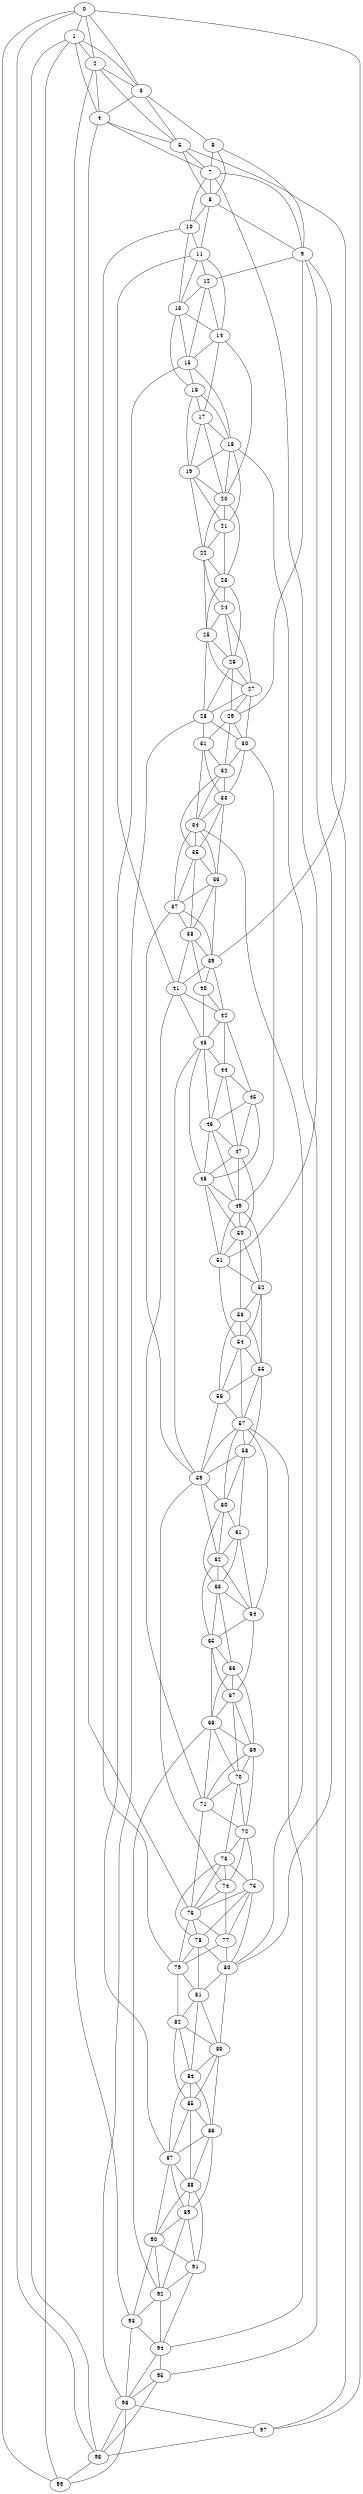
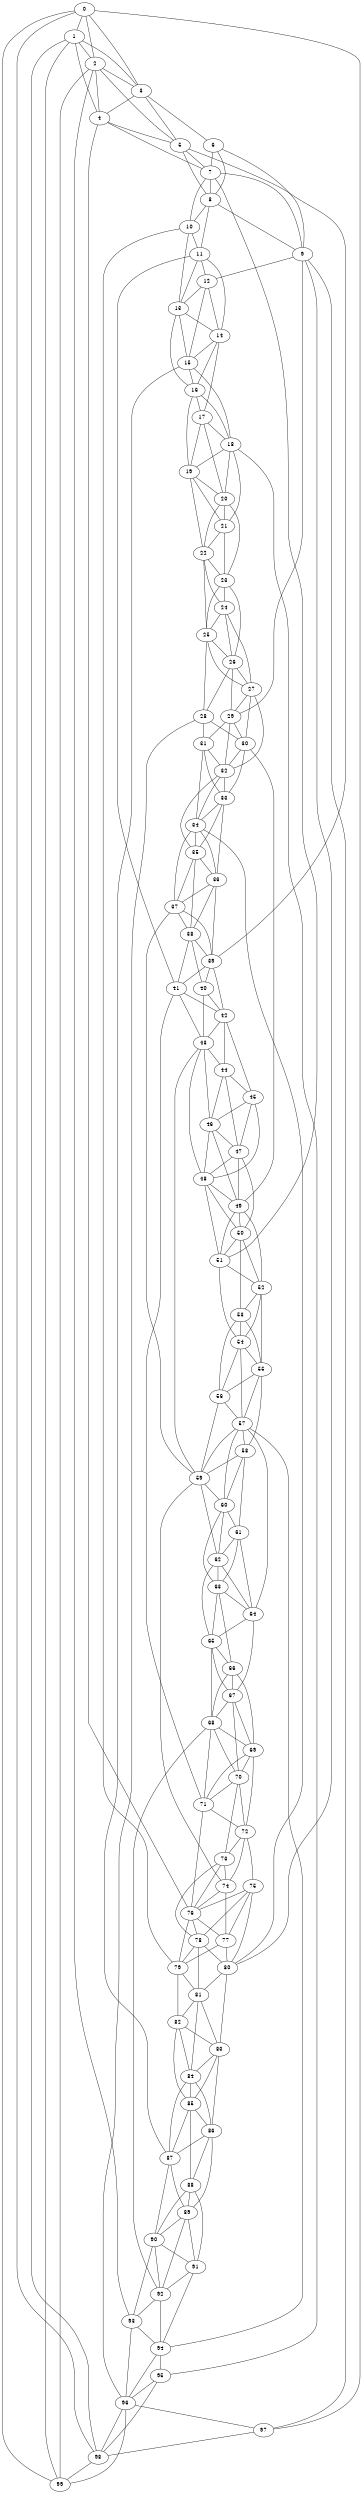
edge "14" -- "20": now "14" -- "16"
edge "27" -- "28": now "27" -- "32"
edge "2" -- "99": added
edge "73" -- "75": removed
edge "87" -- "88": removed
